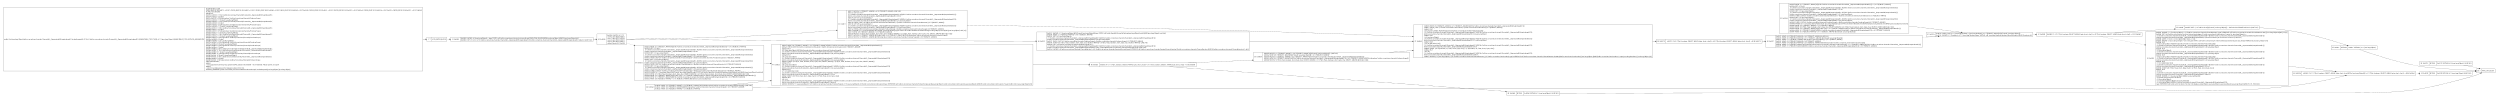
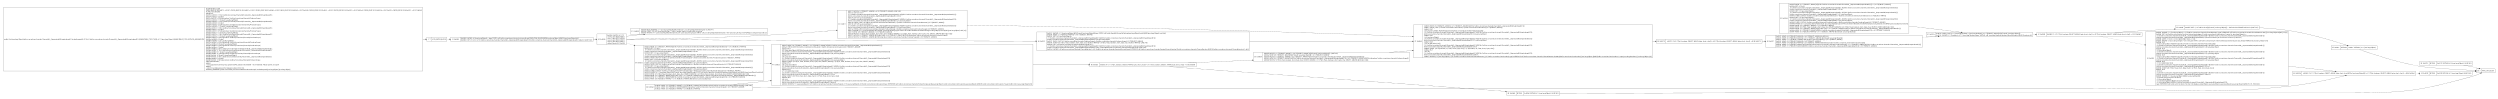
node "31: 0x0009": added
